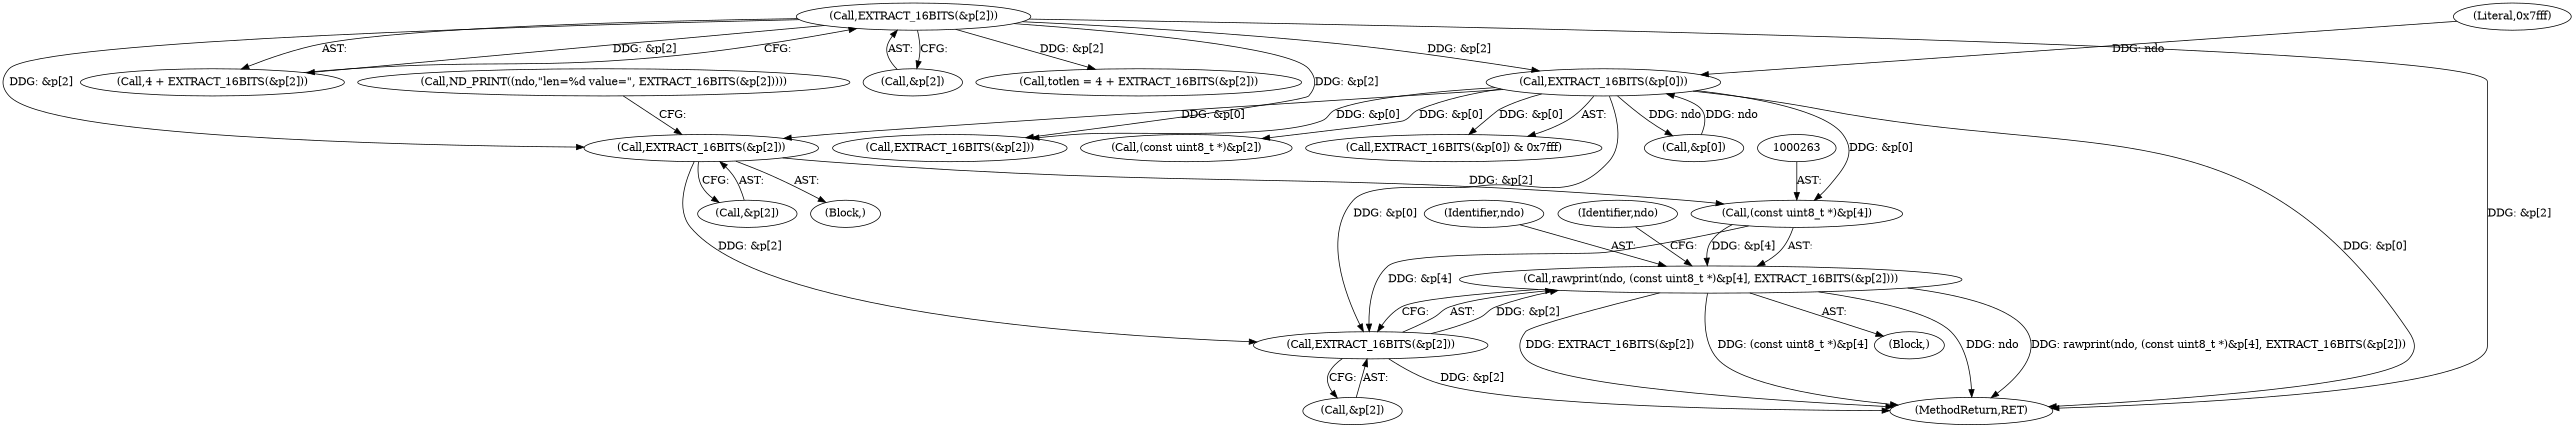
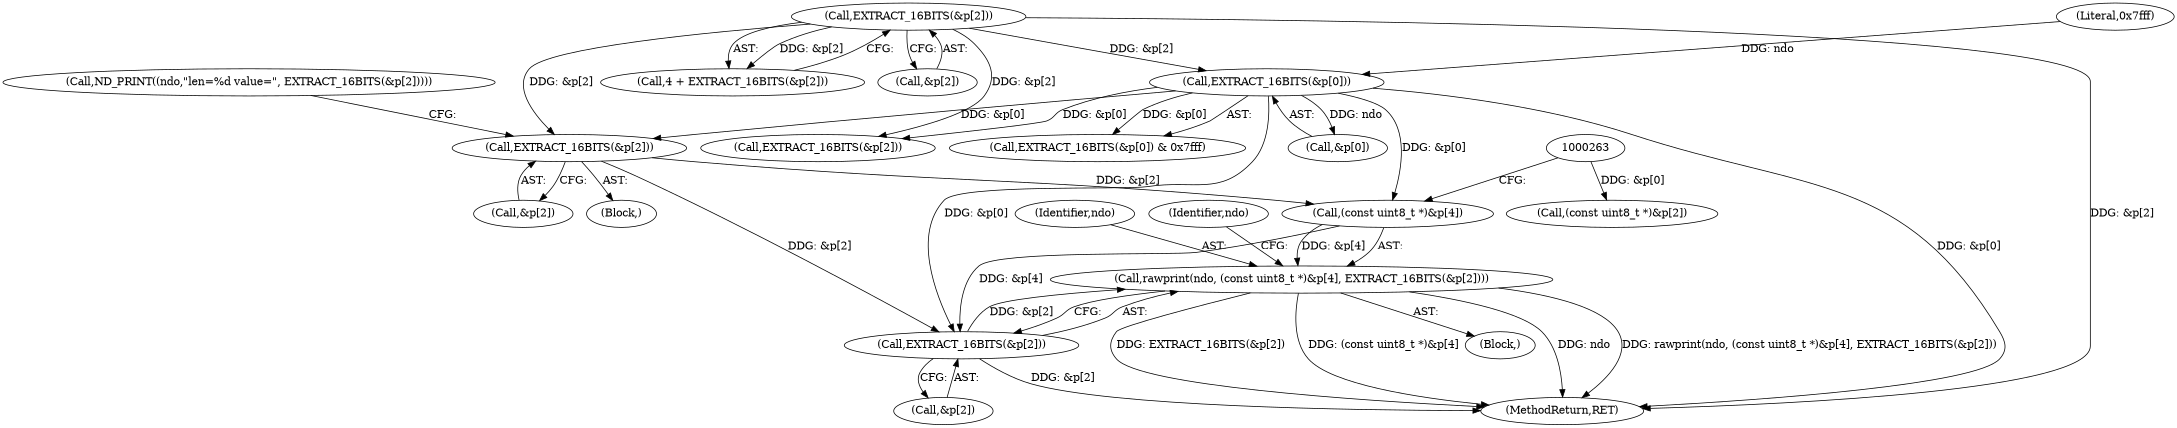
node "(Call,totlen = 4 + EXTRACT_16BITS(&p[2]))": removed
edge "(Call,&p[0])" -> "(Call,EXTRACT_16BITS(&p[0]))": label "DDG: ndo" -> "AST: "
edge "(Call,EXTRACT_16BITS(&p[0]))" -> "(Call,(const uint8_t *)&p[2])": now "1000263" -> "(Call,(const uint8_t *)&p[2])"
edge "1000263" -> "(Call,(const uint8_t *)&p[4])": label "AST: " -> "CFG: "
